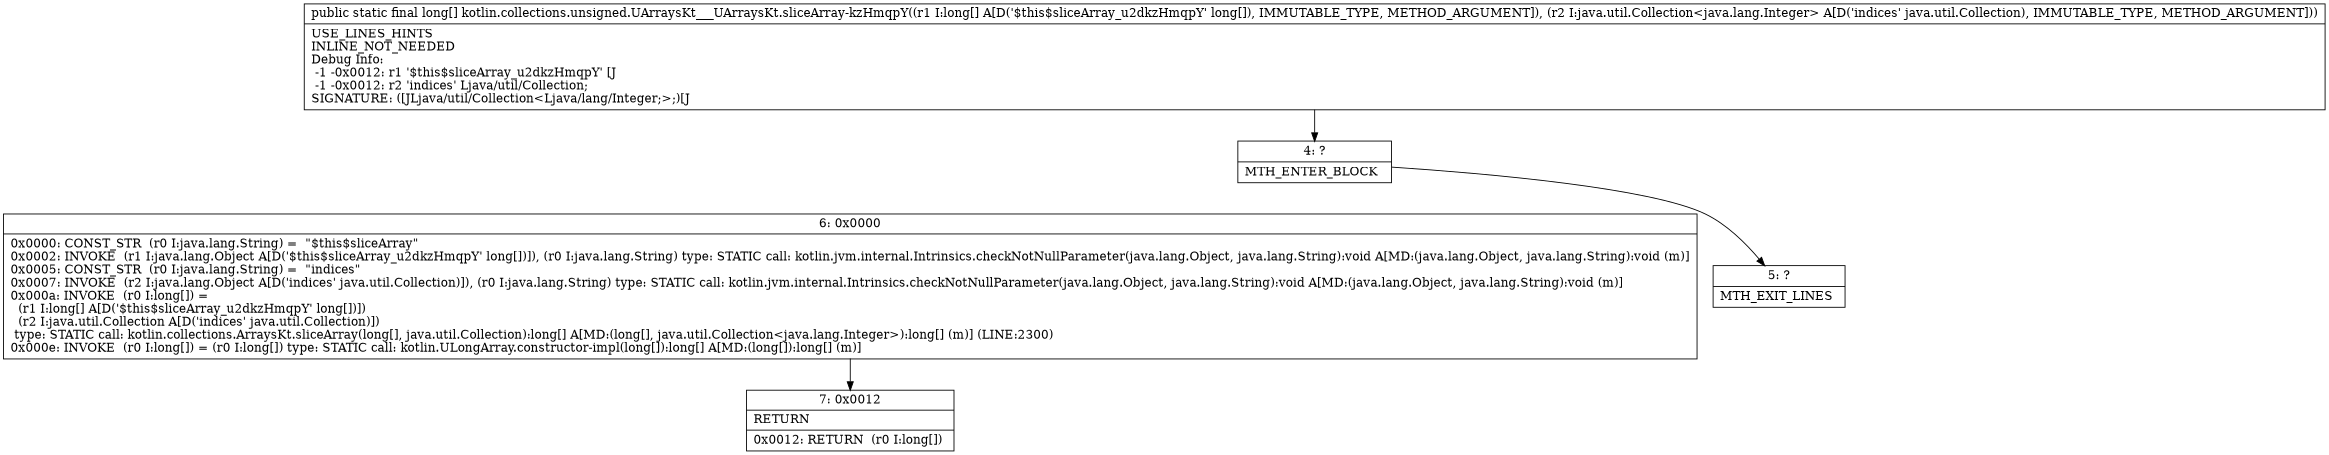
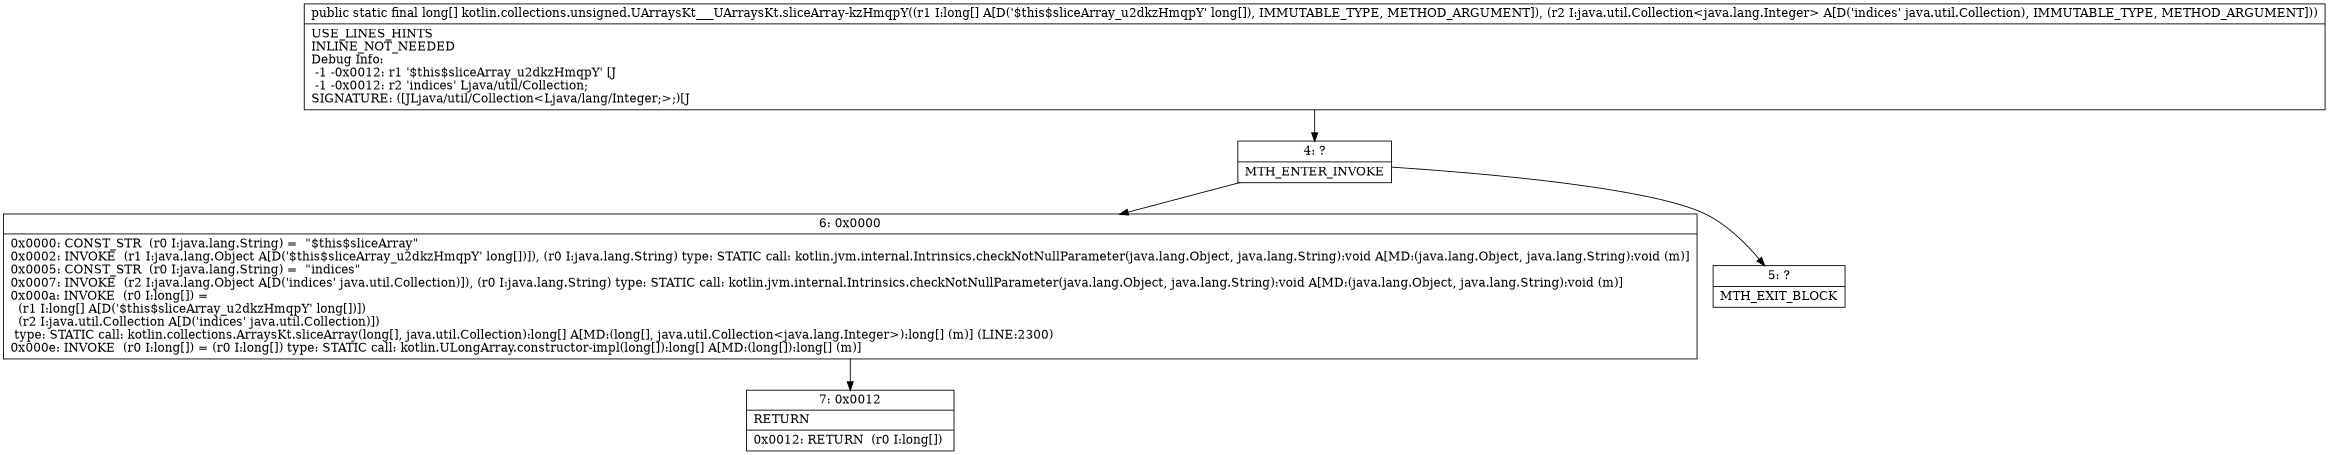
node "4: ?": text "MTH_ENTER_BLOCK" -> "MTH_ENTER_INVOKE"
edge "4: ?" -> "6: 0x0000": added
node "5: ?": text "MTH_EXIT_LINES" -> "MTH_EXIT_BLOCK"
